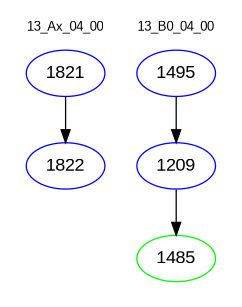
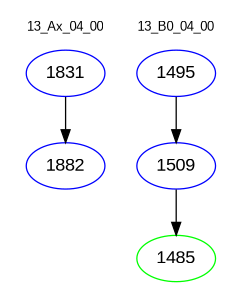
node "1821": label "1821" -> "1831"
node "1822": label "1822" -> "1882"
node "1209": label "1209" -> "1509"
